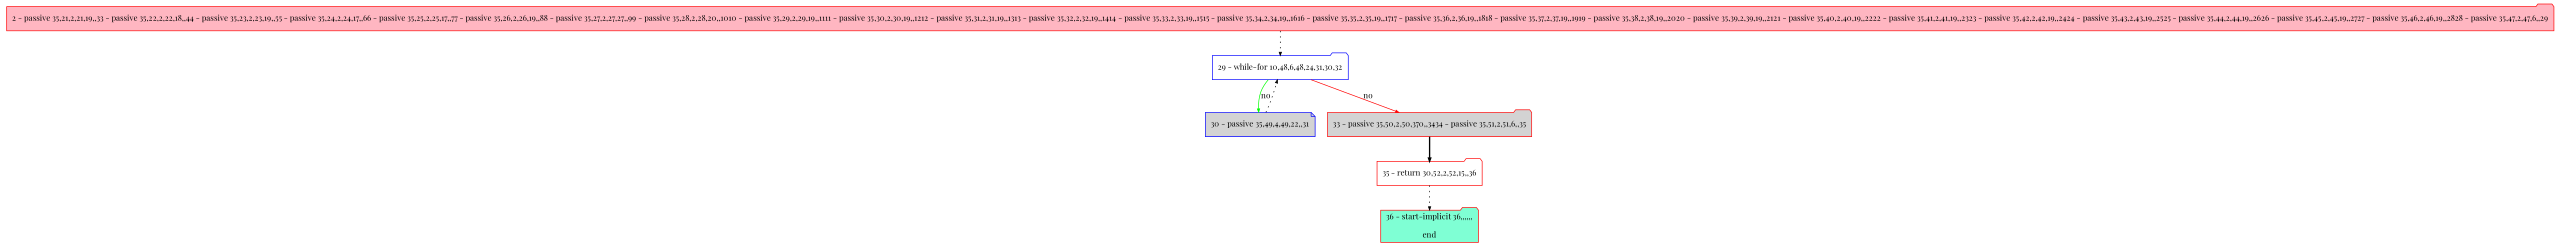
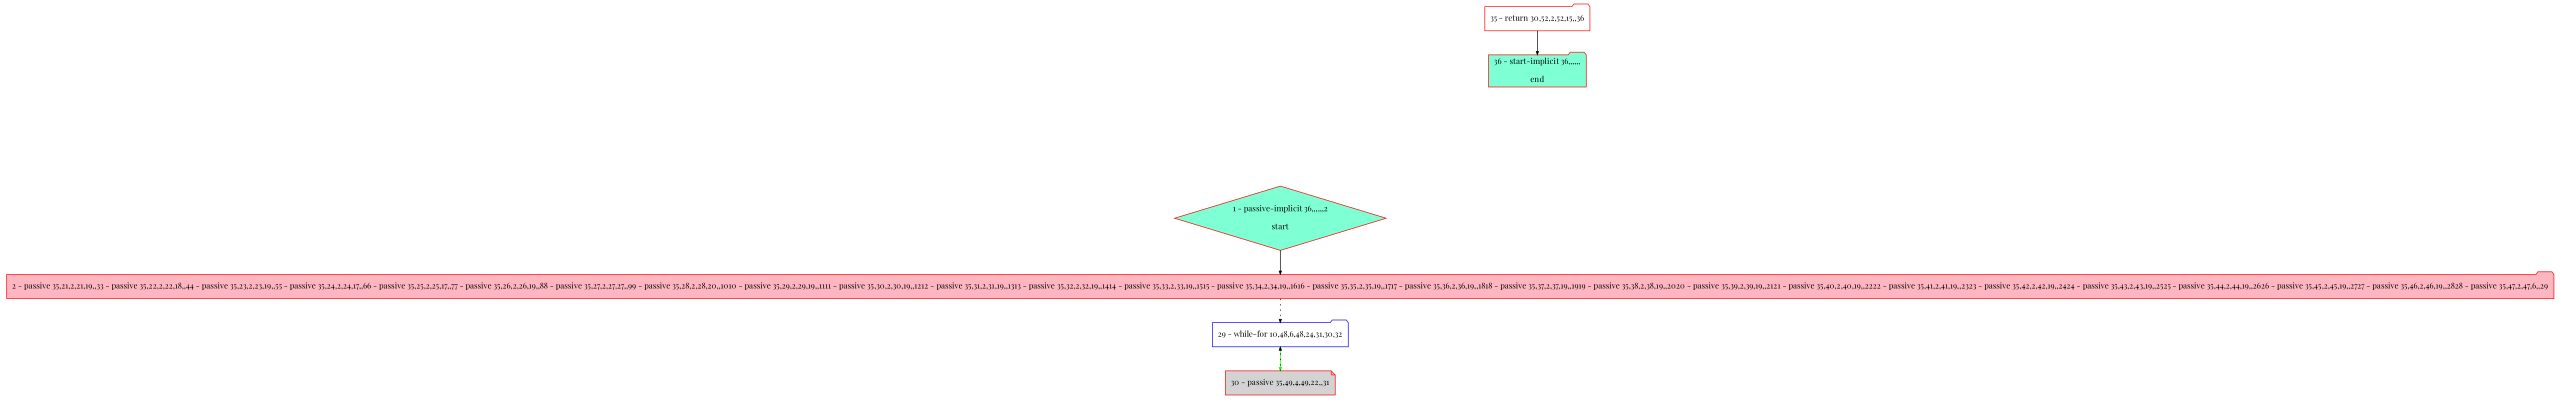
edge "29 - while-for 10,48,6,48,24,31,30,32" -> "30 - passive 35,49,4,49,22,,31": label "no" -> "yes"
node "30 - passive 35,49,4,49,22,,31": color blue -> red
node "33 - passive 35,50,2,50,370,,3434 - passive 35,51,2,51,6,,35": removed
edge "35 - return 30,52,2,52,15,,36" -> "36 - start-implicit 36,,,,,, end": style dotted -> solid
node "1 - passive-implicit 36,,,,,,2 start": added
